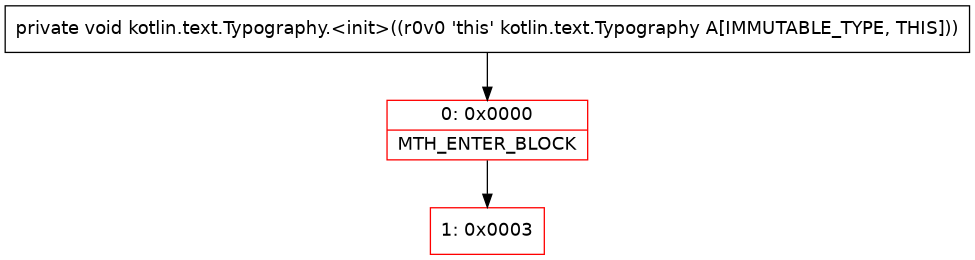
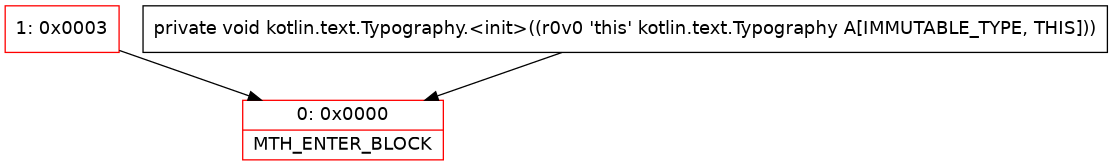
edge "0: 0x0000" -> "1: 0x0003": reversed
